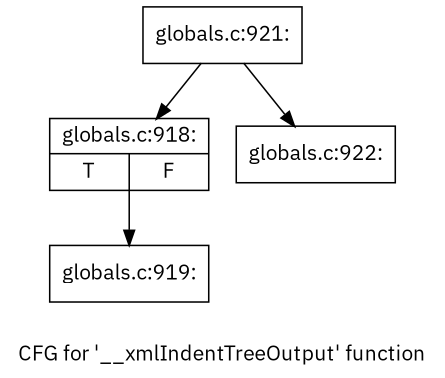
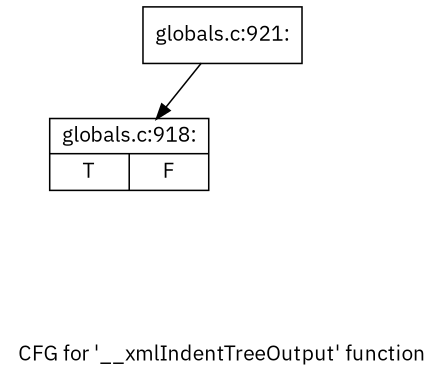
node "globals.c:922:": removed
node "globals.c:919:": removed
